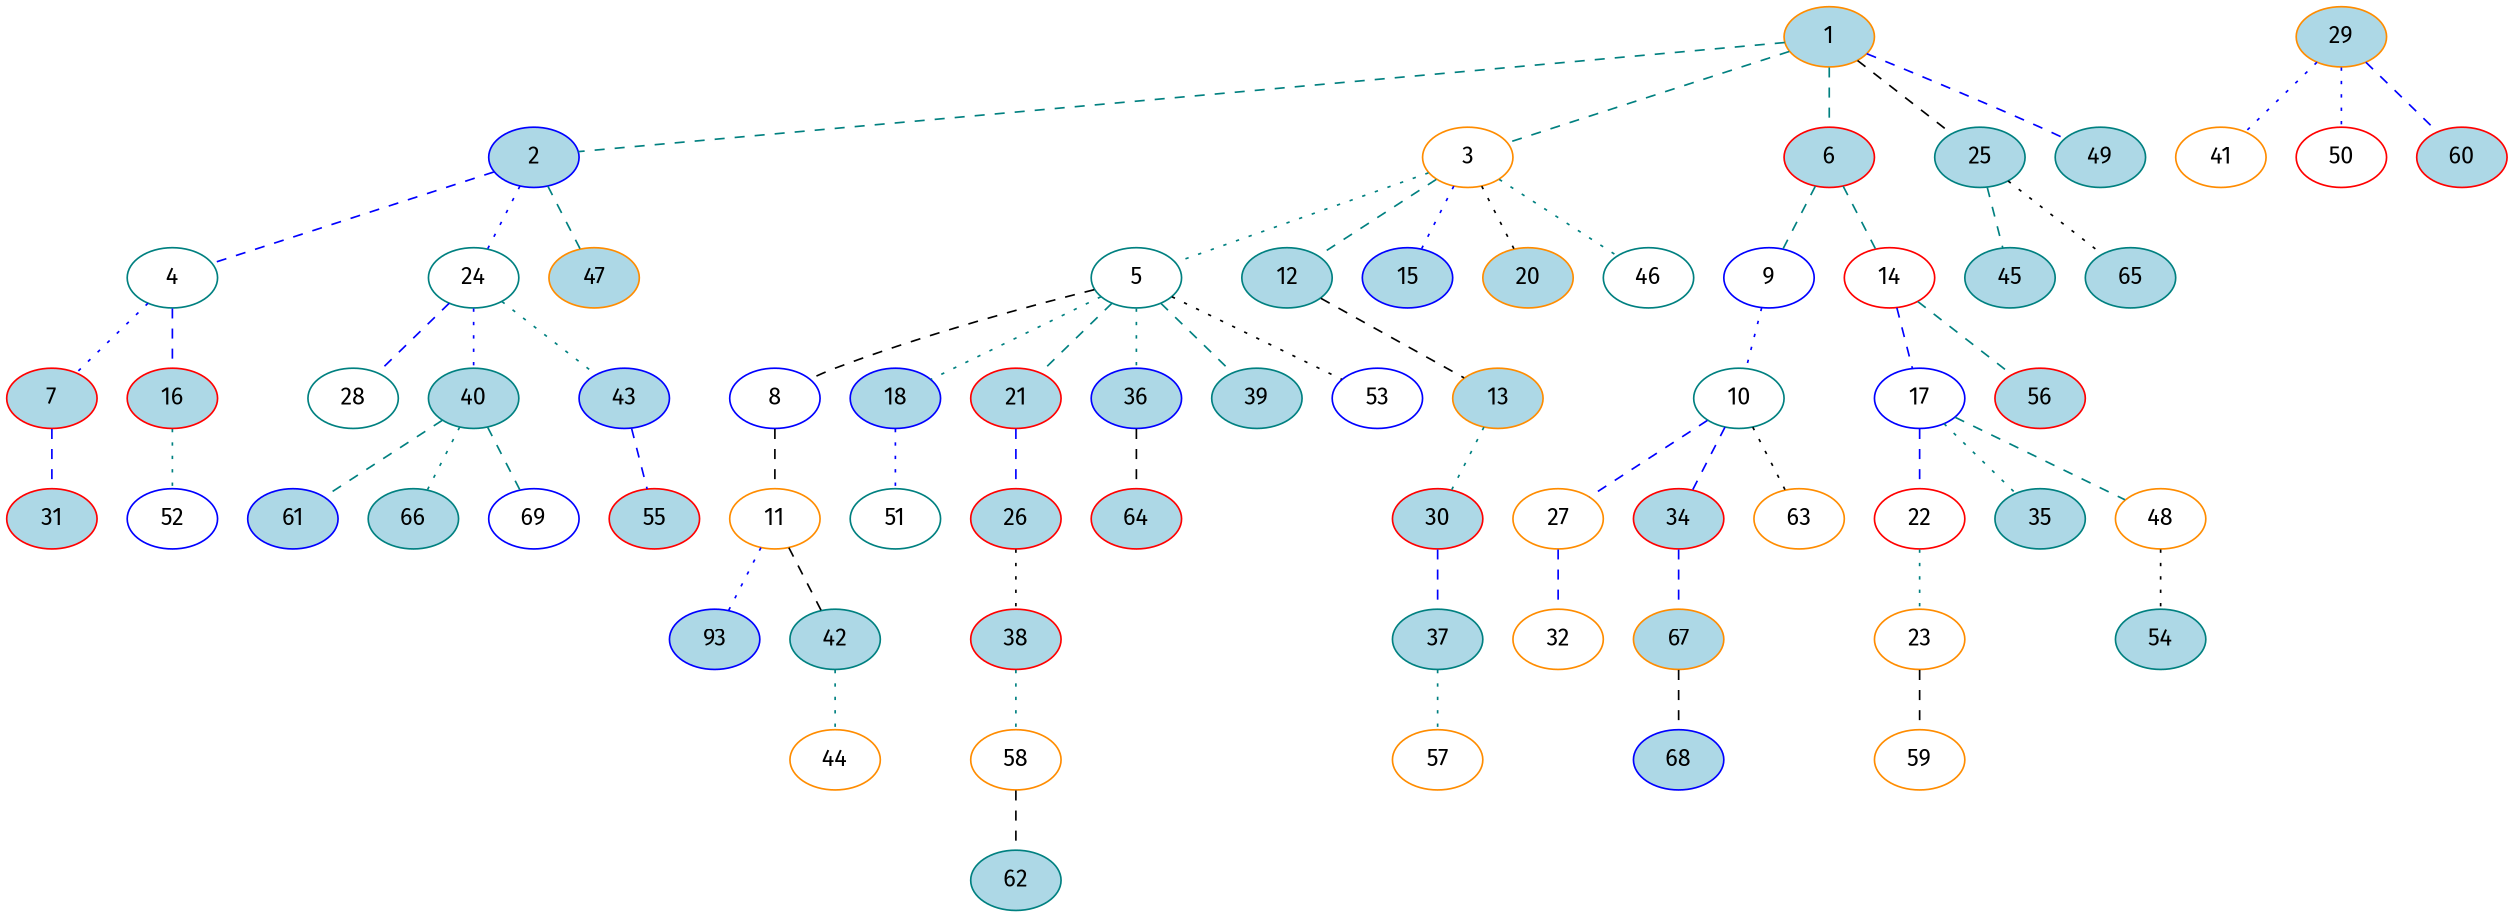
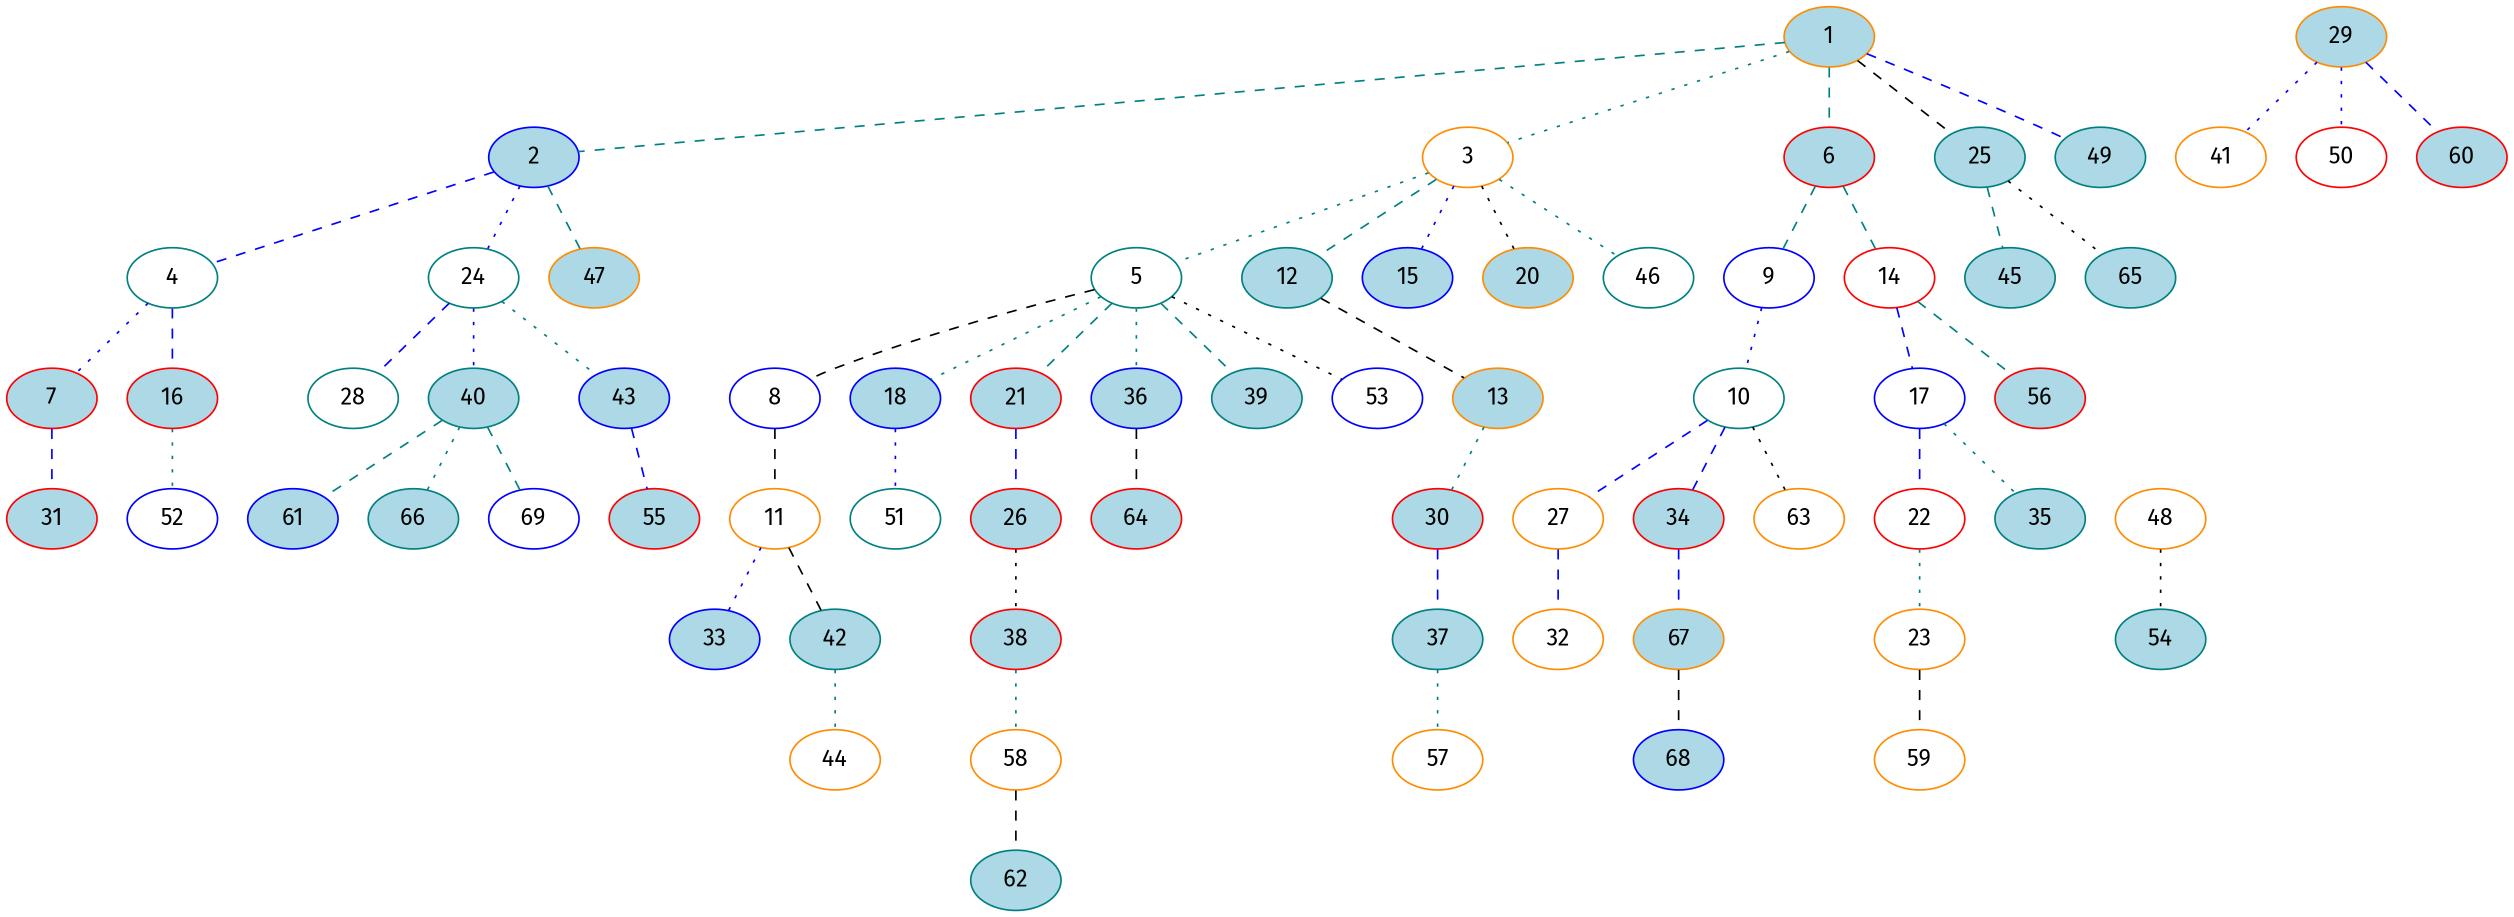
edge "1" -- "3": style dashed -> dotted
edge "17" -- "48": removed
node "93": label "93" -> "33"
